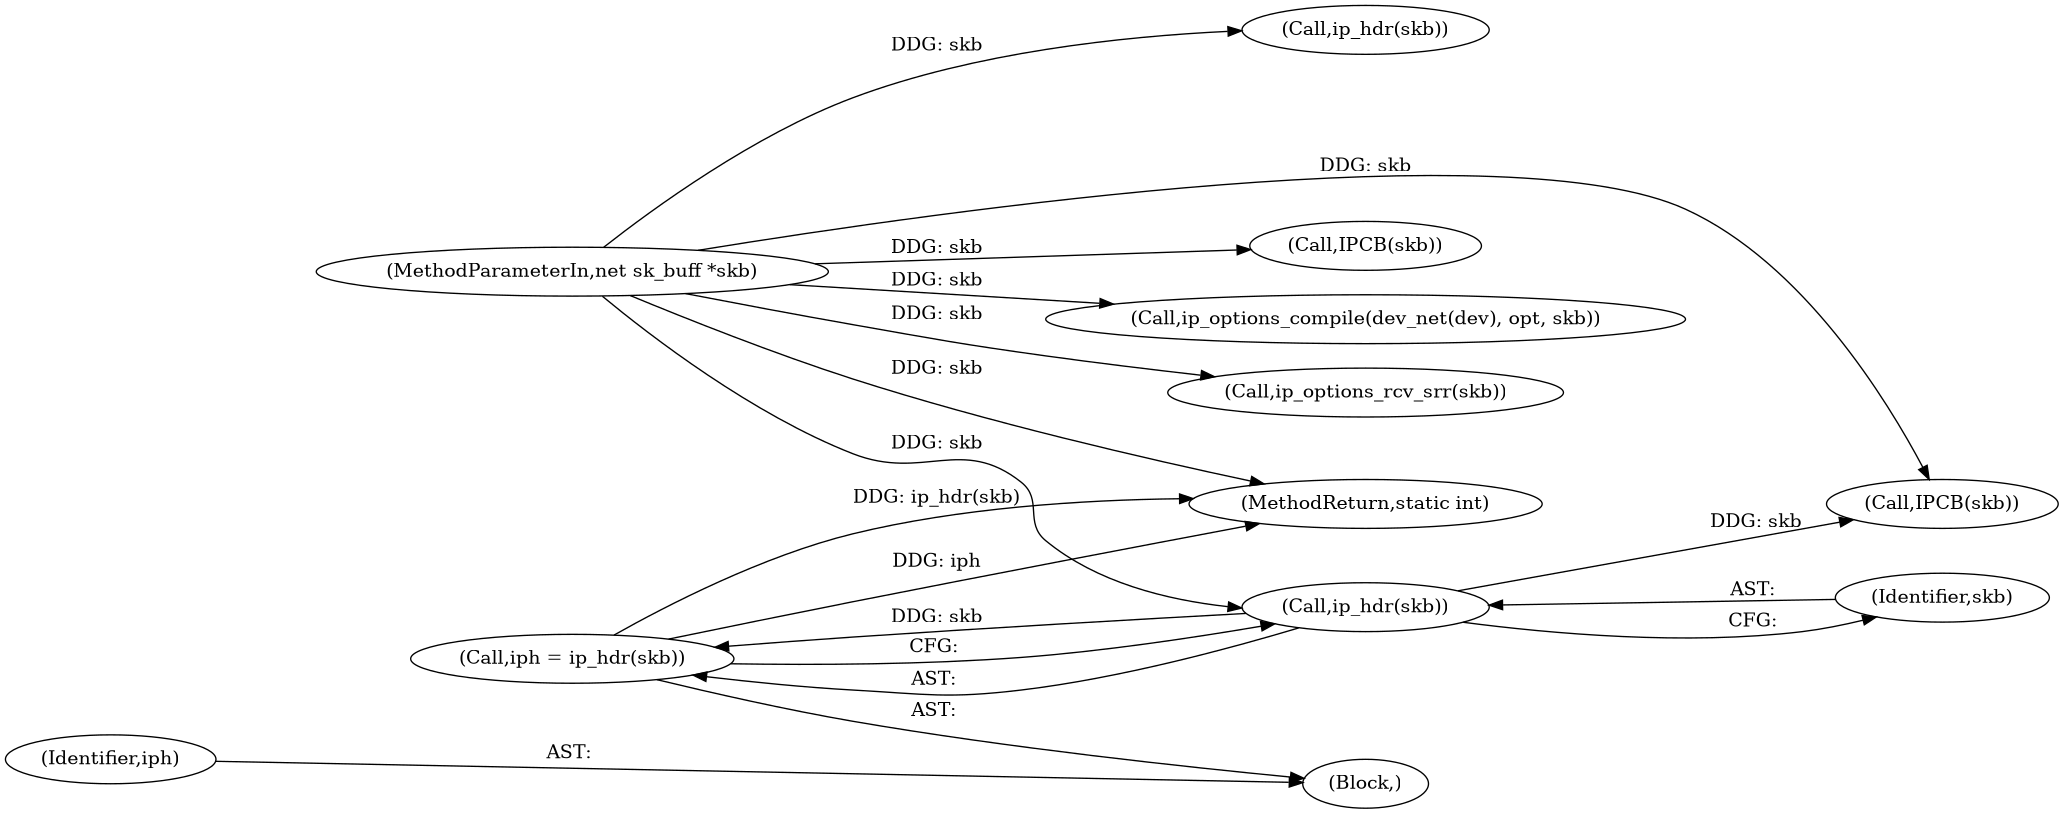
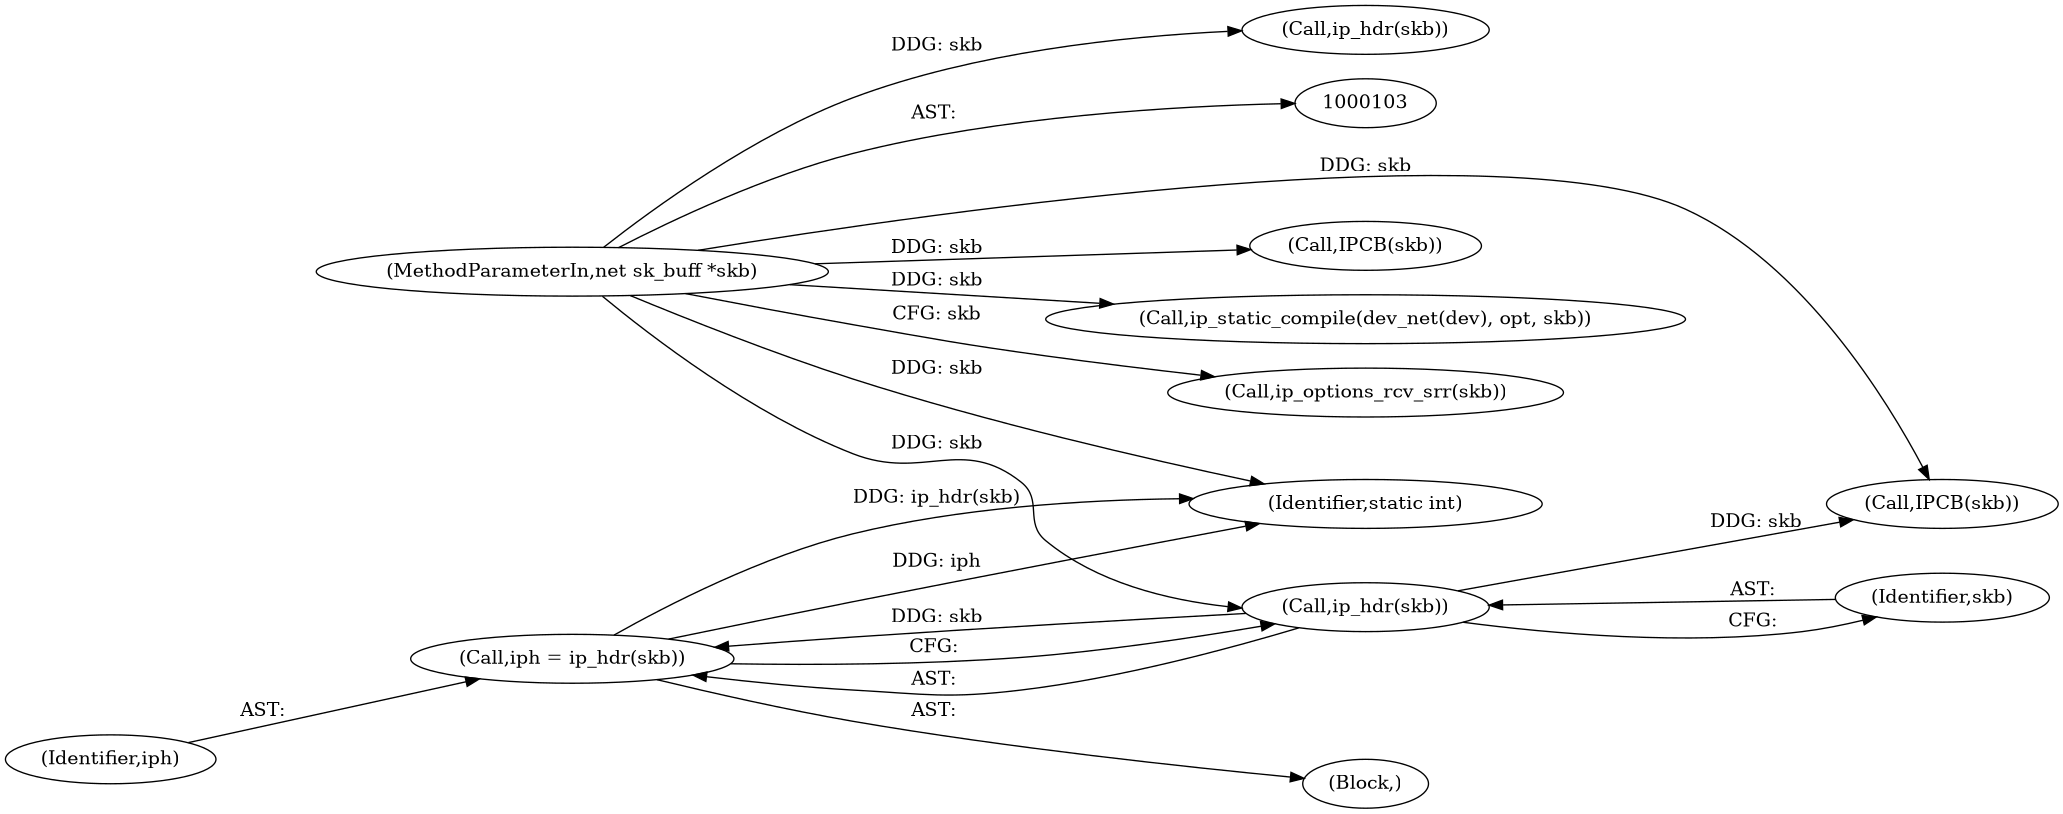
node "1000103": added
edge "(MethodParameterIn,net sk_buff *skb)" -> "(Call,ip_options_rcv_srr(skb))": label "DDG: skb" -> "CFG: skb"
node "(Call,ip_options_compile(dev_net(dev), opt, skb))": label "(Call,ip_options_compile(dev_net(dev), opt, skb))" -> "(Call,ip_static_compile(dev_net(dev), opt, skb))"
node "(MethodReturn,static int)": label "(MethodReturn,static int)" -> "(Identifier,static int)"
edge "(Identifier,iph)" -> "(Block,)": now "(Identifier,iph)" -> "(Call,iph = ip_hdr(skb))"
